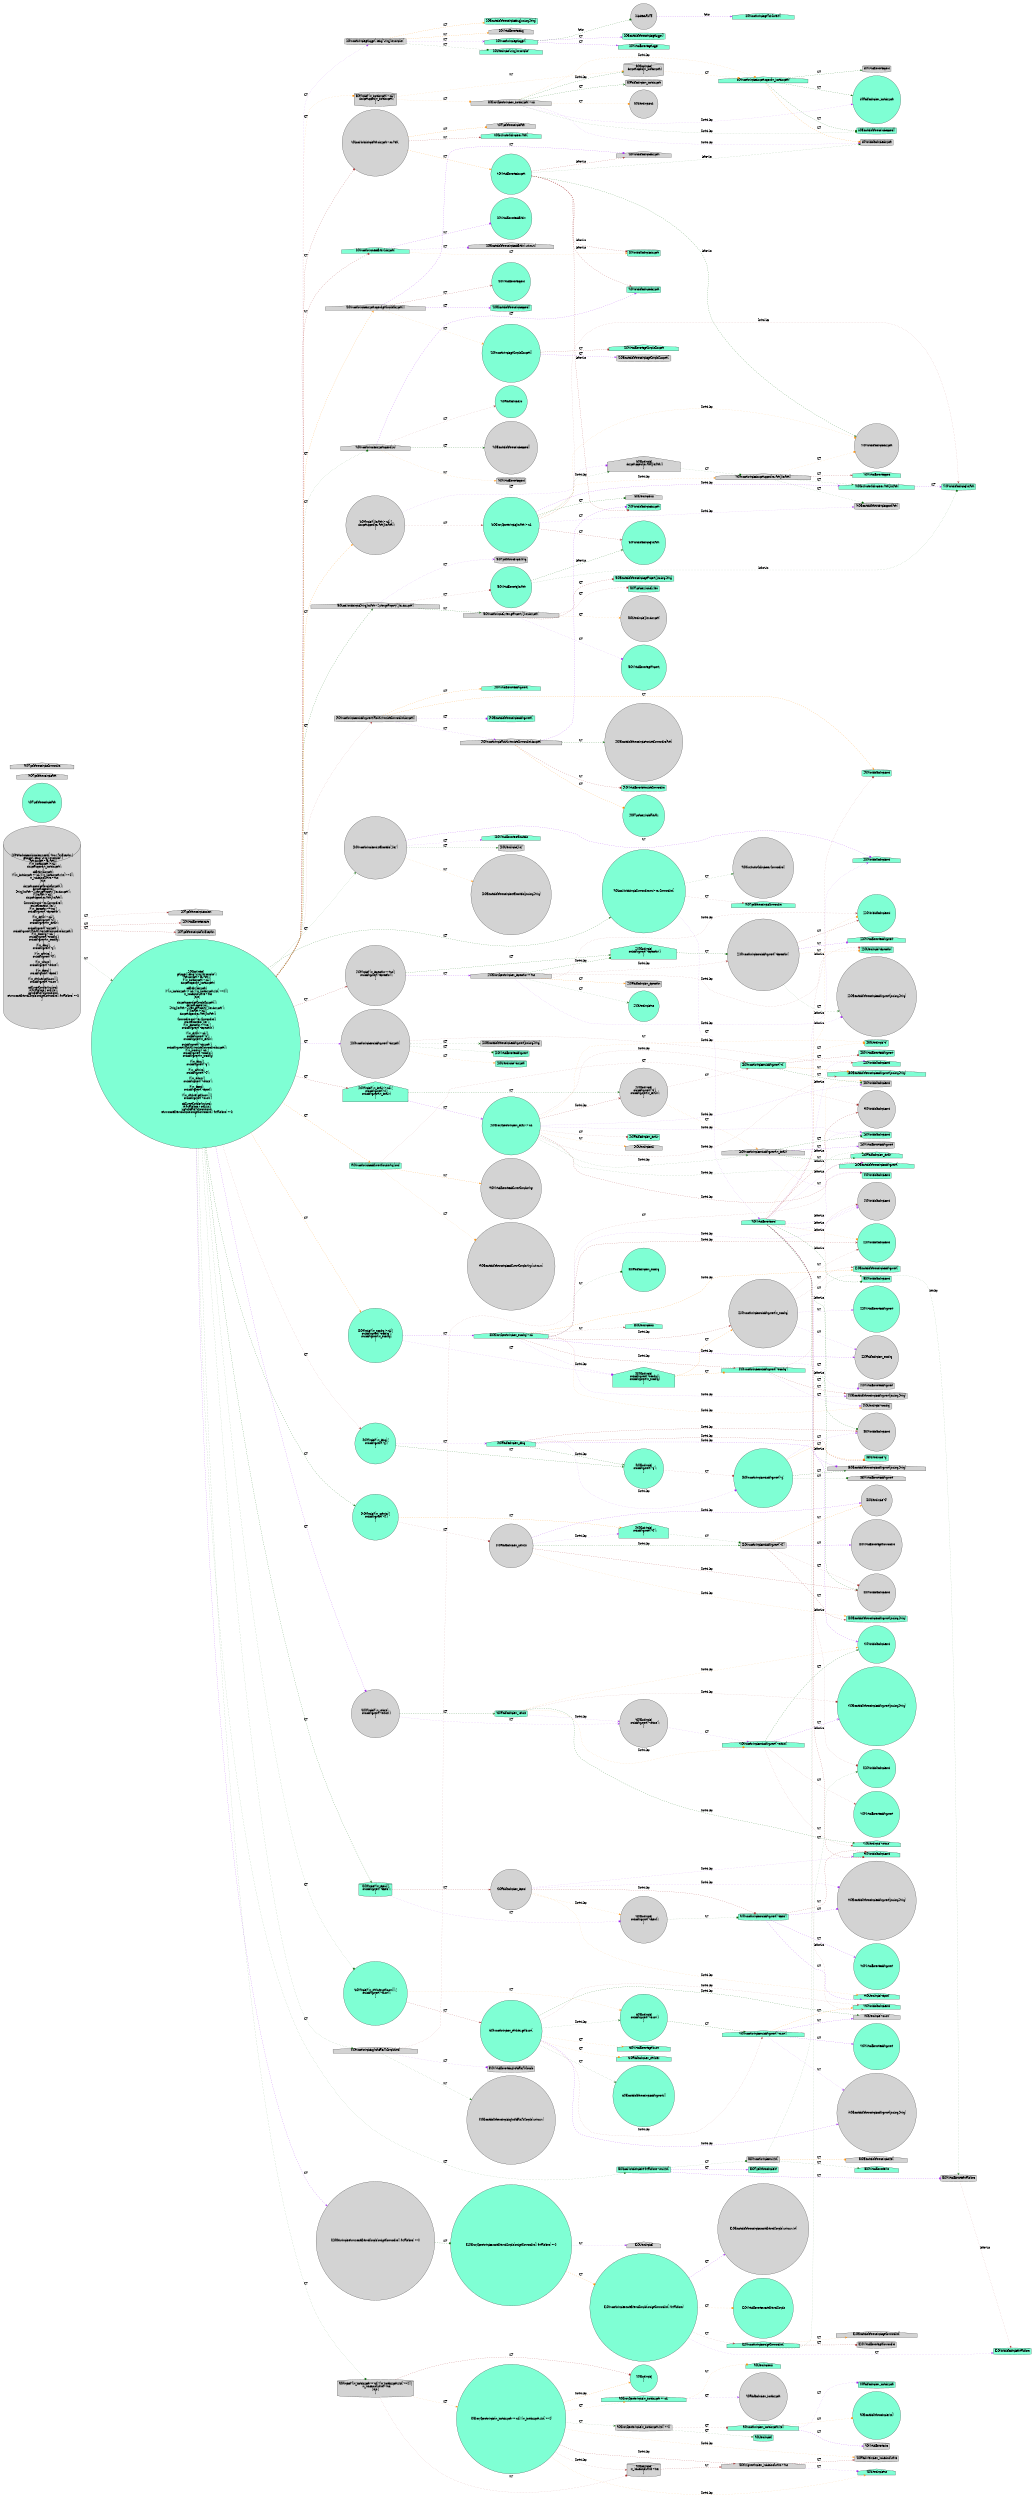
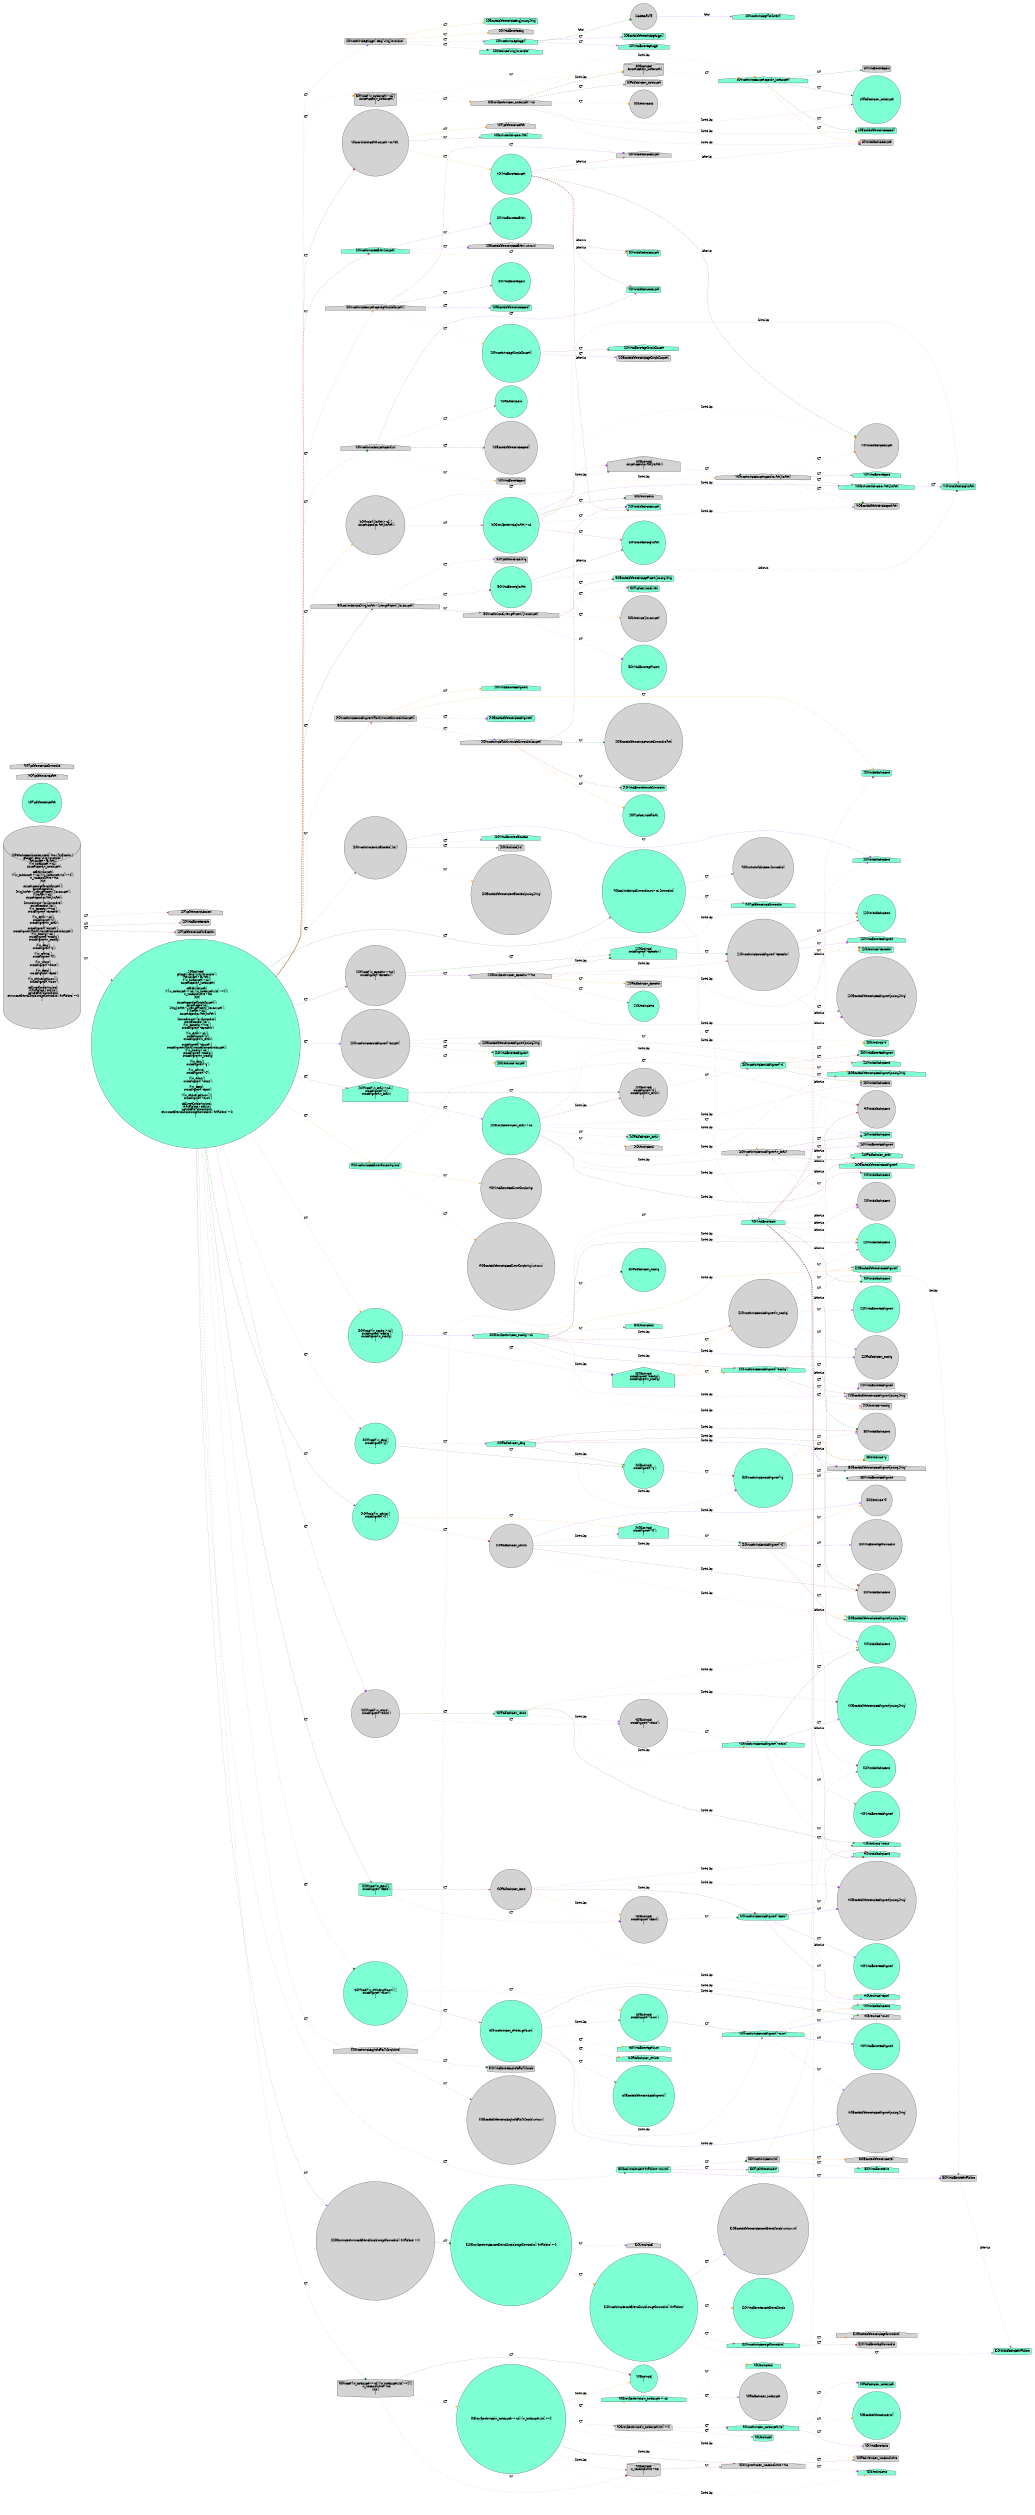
node "50:CtVariableReadImpl@cmd": label "50:CtVariableReadImpl@cmd" -> "90:CtVariableReadImpl@cmd"
edge "51:CtInvocationImpl@logAndAddFilesToCompile(cmd)" -> "51:CtVirtualElement@logAndAddFilesToCompile": color purple -> darkgreen
